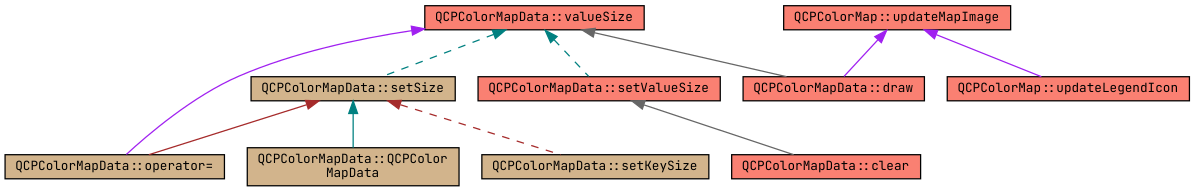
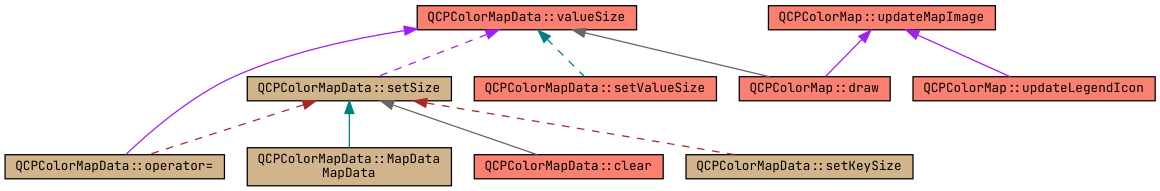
edge "QCPColorMapData::setSize" -> "QCPColorMapData::valueSize": color teal -> purple
node "QCPColorMapData::draw": label "QCPColorMapData::draw" -> "QCPColorMap::draw"
edge "QCPColorMapData::operator=" -> "QCPColorMapData::setSize": style solid -> dashed
edge "QCPColorMapData::clear" -> "QCPColorMapData::setValueSize": now "QCPColorMapData::clear" -> "QCPColorMapData::setSize"
node "QCPColorMapData::QCPColor MapData": label "QCPColorMapData::QCPColor MapData" -> "QCPColorMapData::MapData MapData"
